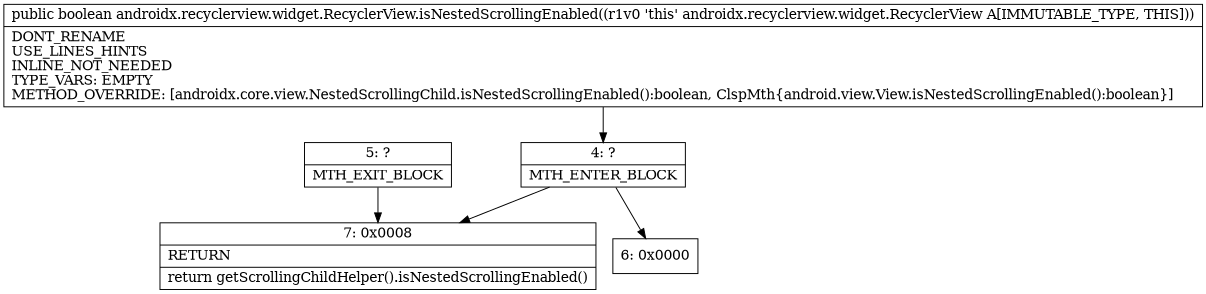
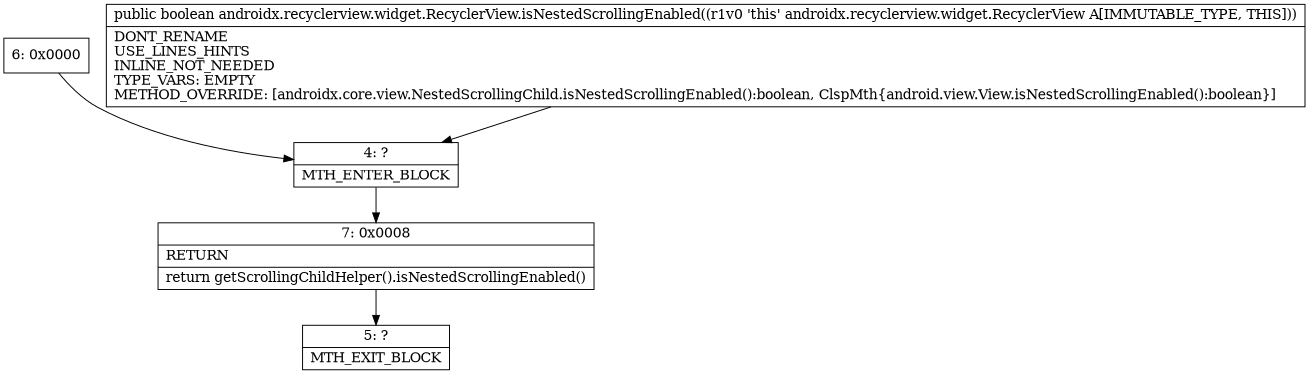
edge "5: ?" -> "7: 0x0008": reversed
edge "4: ?" -> "6: 0x0000": reversed
